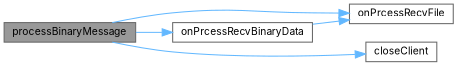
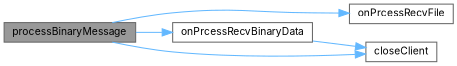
edge "onPrcessRecvBinaryData" -> "onPrcessRecvFile": now "onPrcessRecvBinaryData" -> "closeClient"
